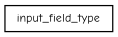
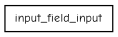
node "input_field_type": label "input_field_type" -> "input_field_input"
